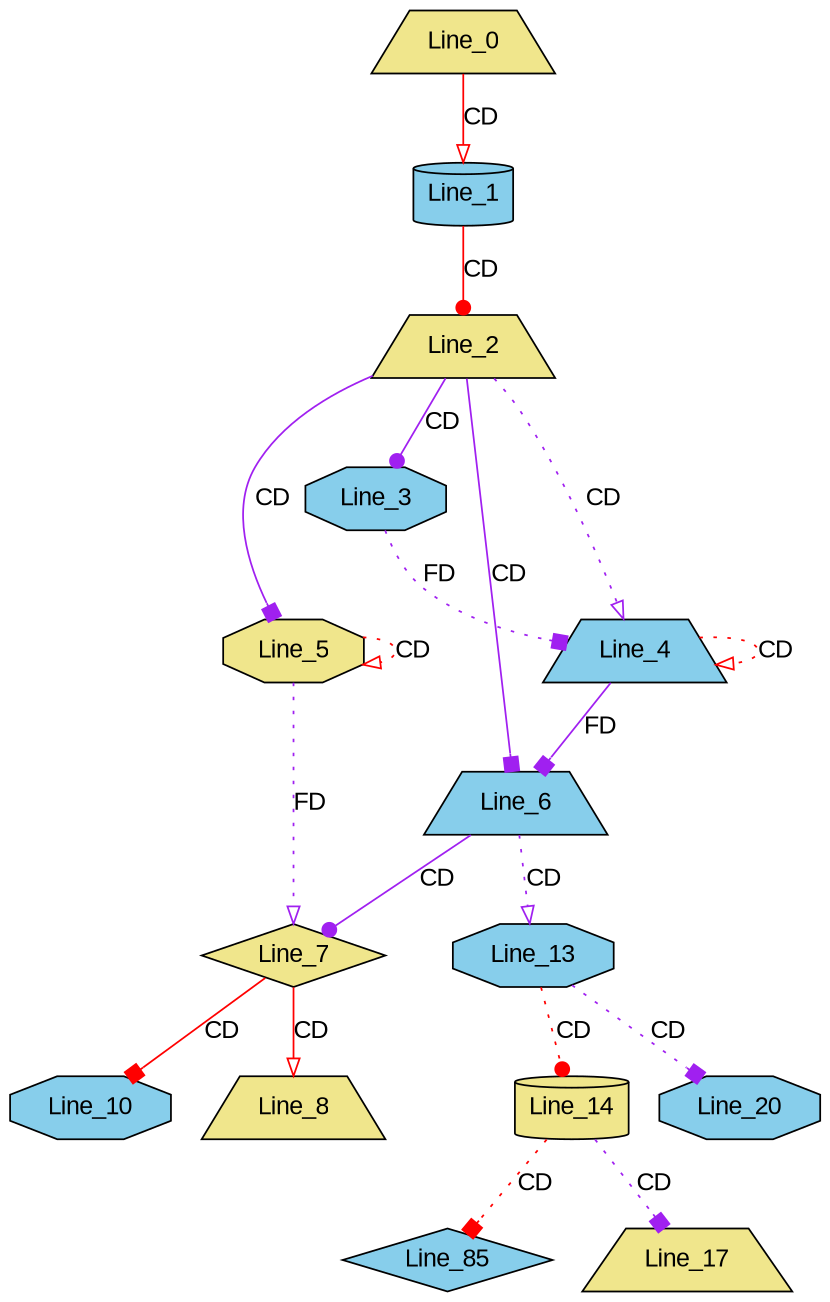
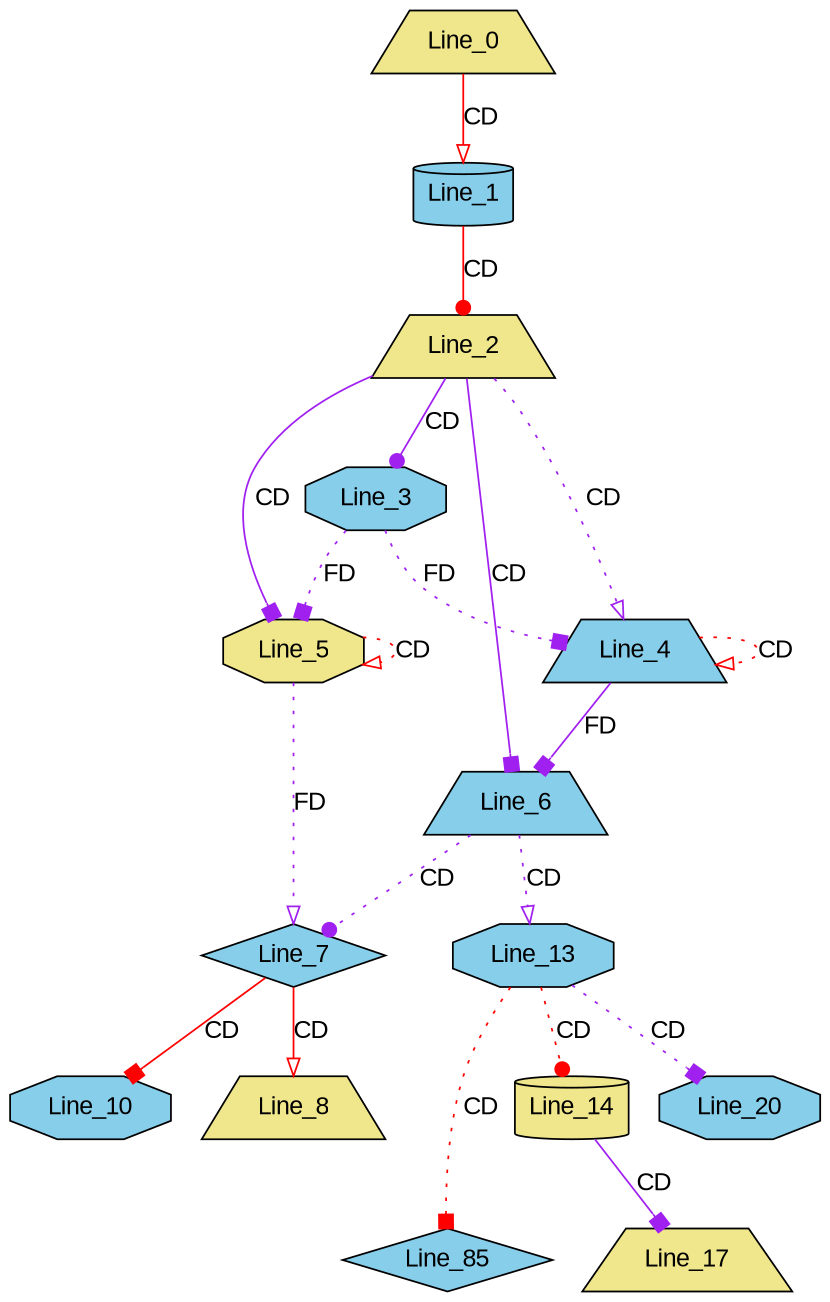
edge "Line_3" -> "Line_5": added, label "FD"
edge "Line_6" -> "Line_7": style solid -> dotted
node "Line_7": fillcolor khaki -> skyblue
edge "Line_14" -> "Line_17": style dotted -> solid
edge "Line_14" -> "Line_85": now "Line_13" -> "Line_85"
